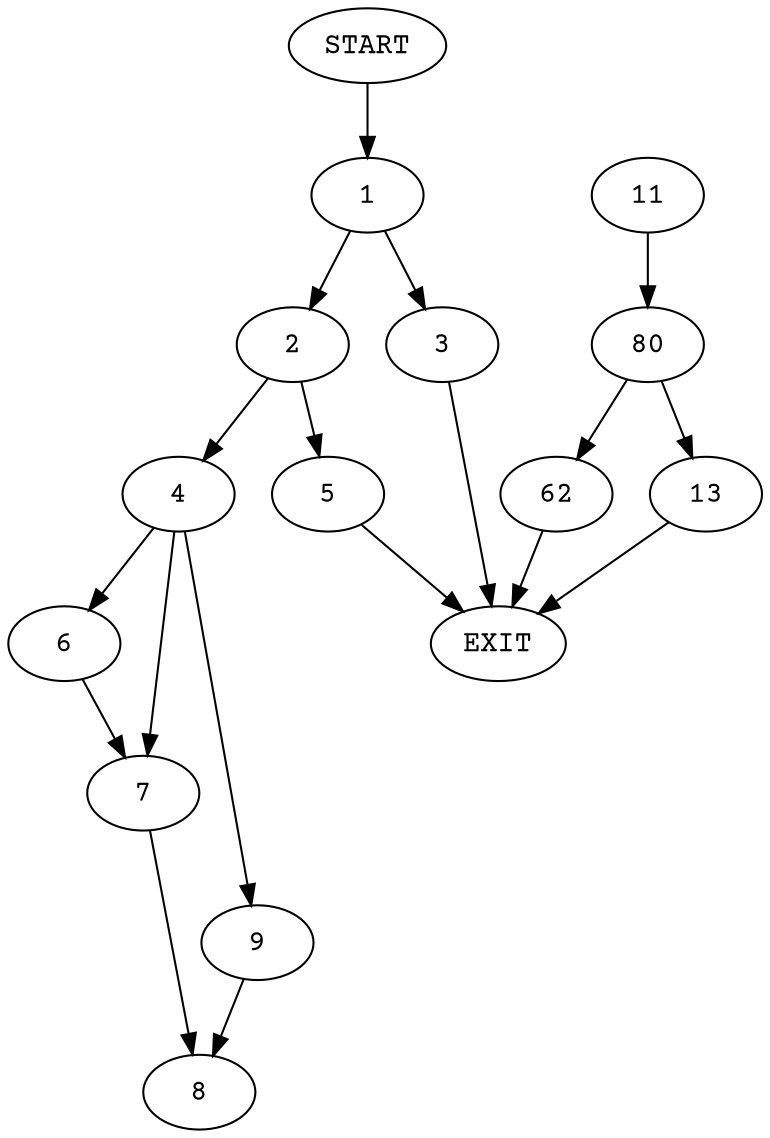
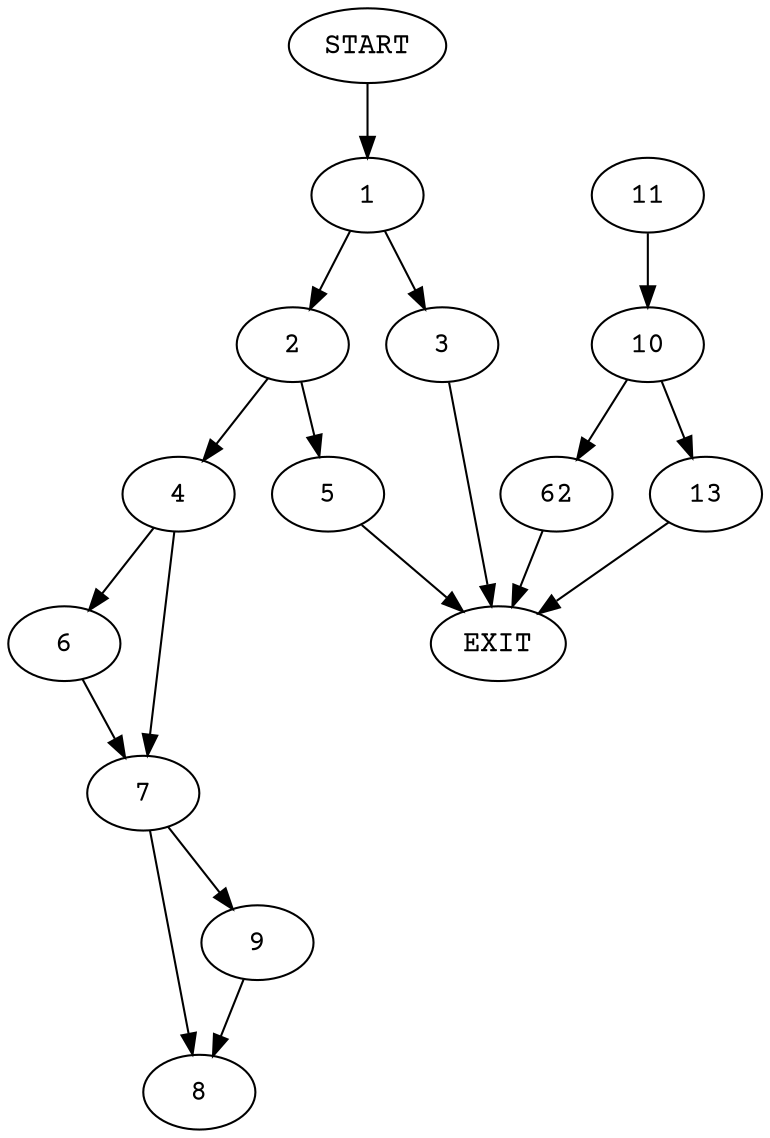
node "80": label "80" -> "10"
edge "4" -> "9": now "7" -> "9"
